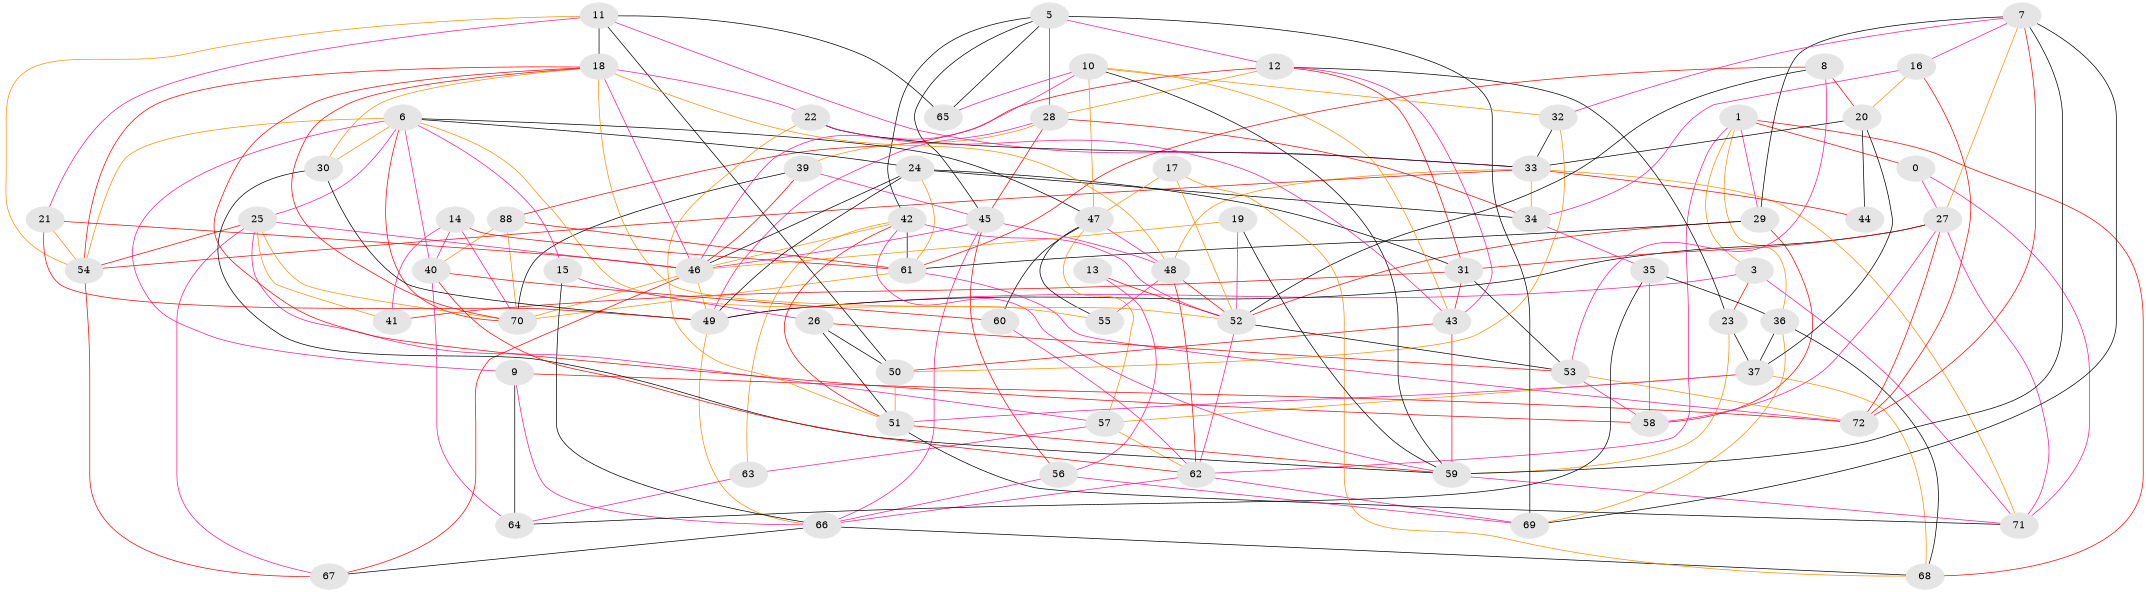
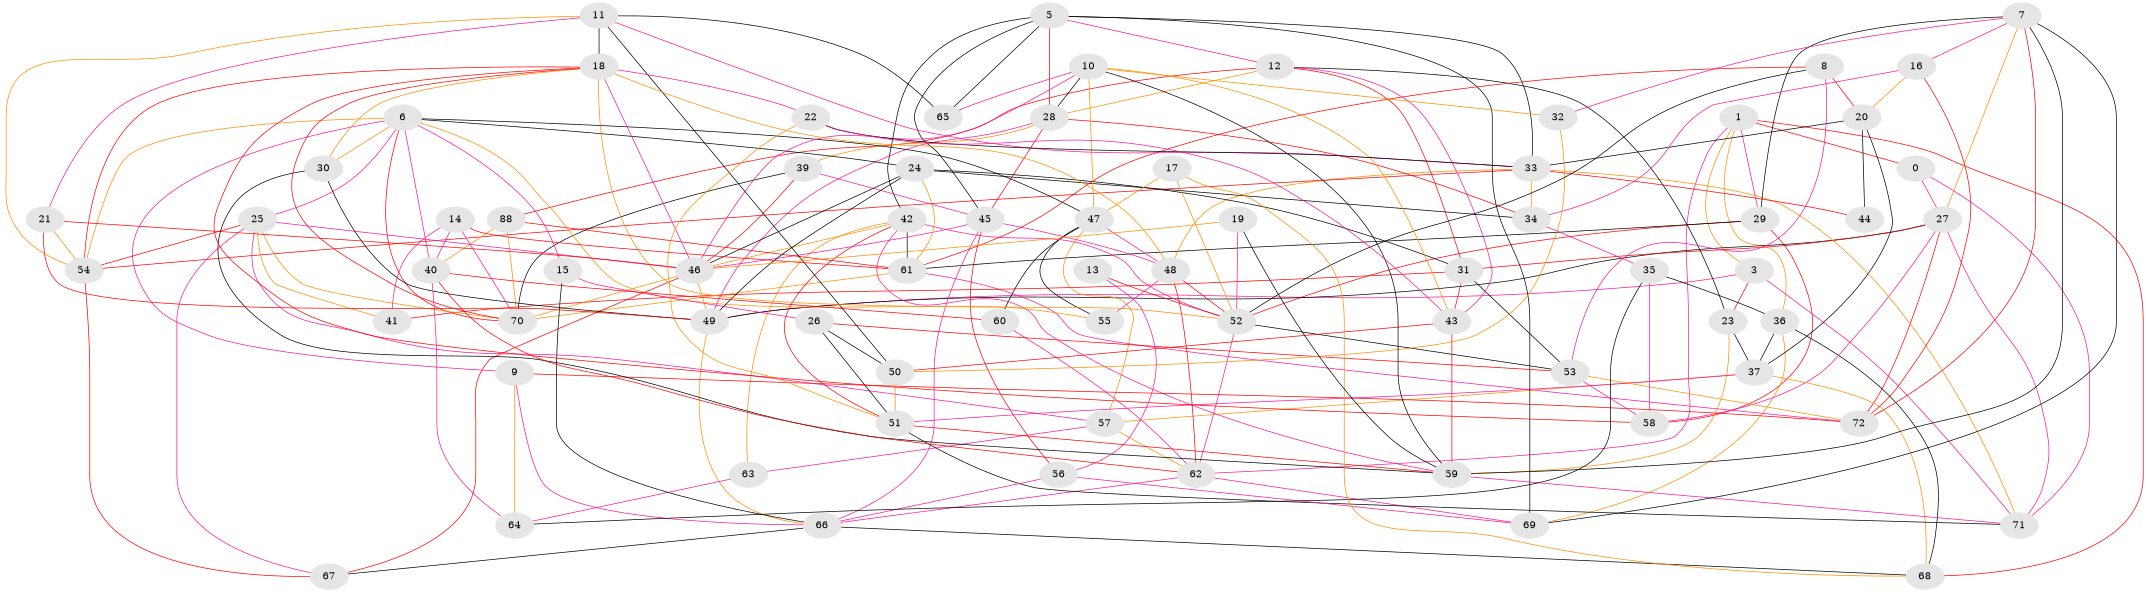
edge "10" -- "28": added
edge "32" -- "33": now "5" -- "33"
edge "9" -- "64": color black -> darkorange
